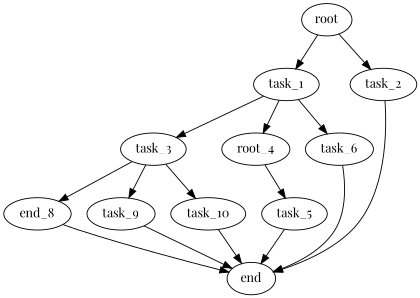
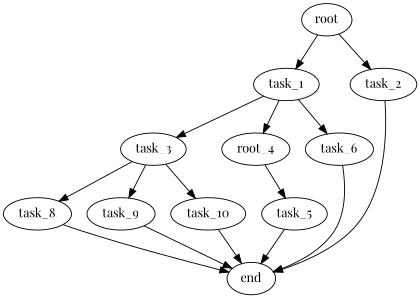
node "end_8": label "end_8" -> "task_8"
